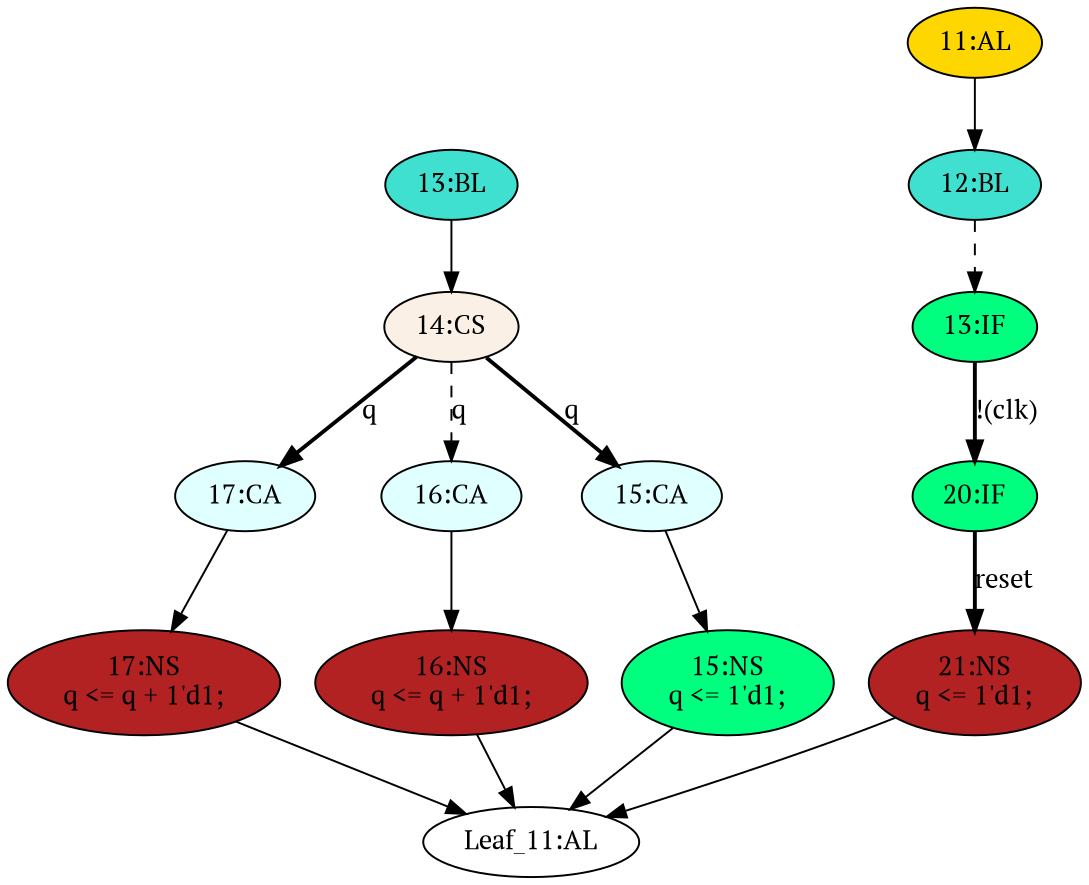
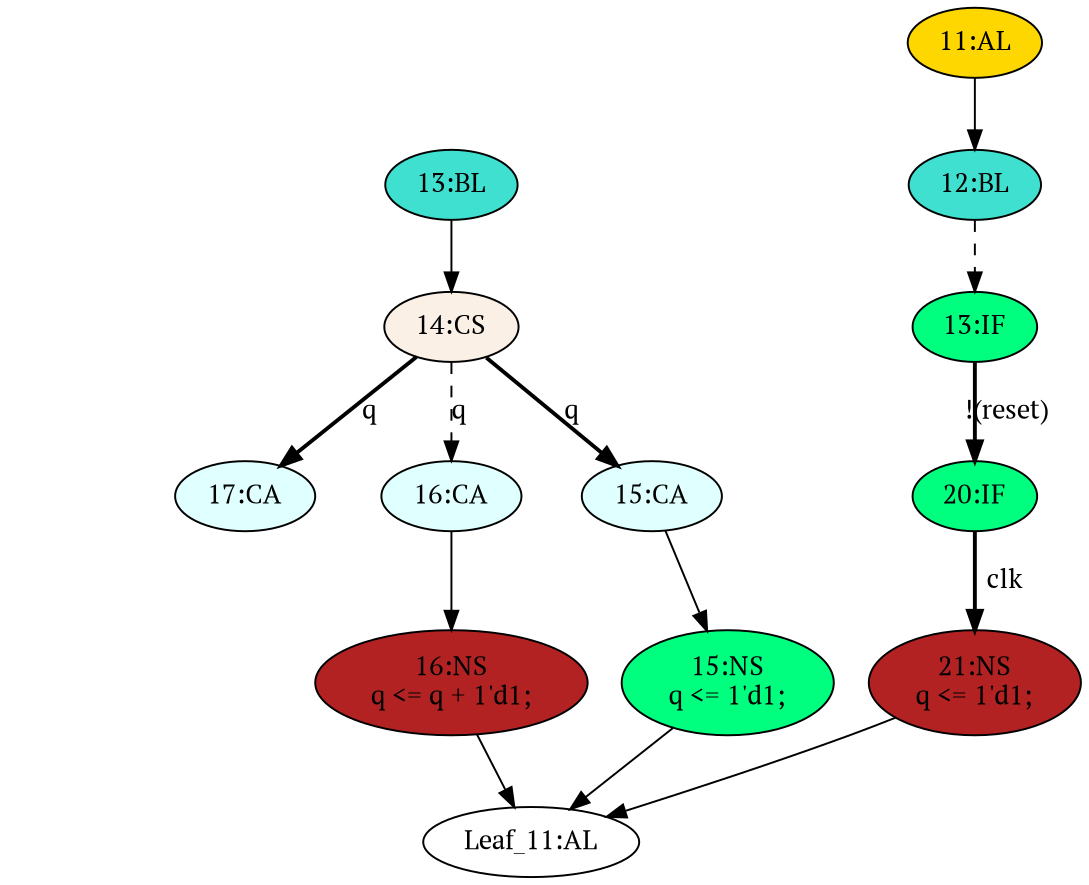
edge "13:IF" -> "20:IF": label "!(clk)" -> "!(reset)"
edge "20:IF" -> "21:NS q <= 1'd1;": label "reset" -> "clk"
node "17:NS q <= q + 1'd1;": removed
